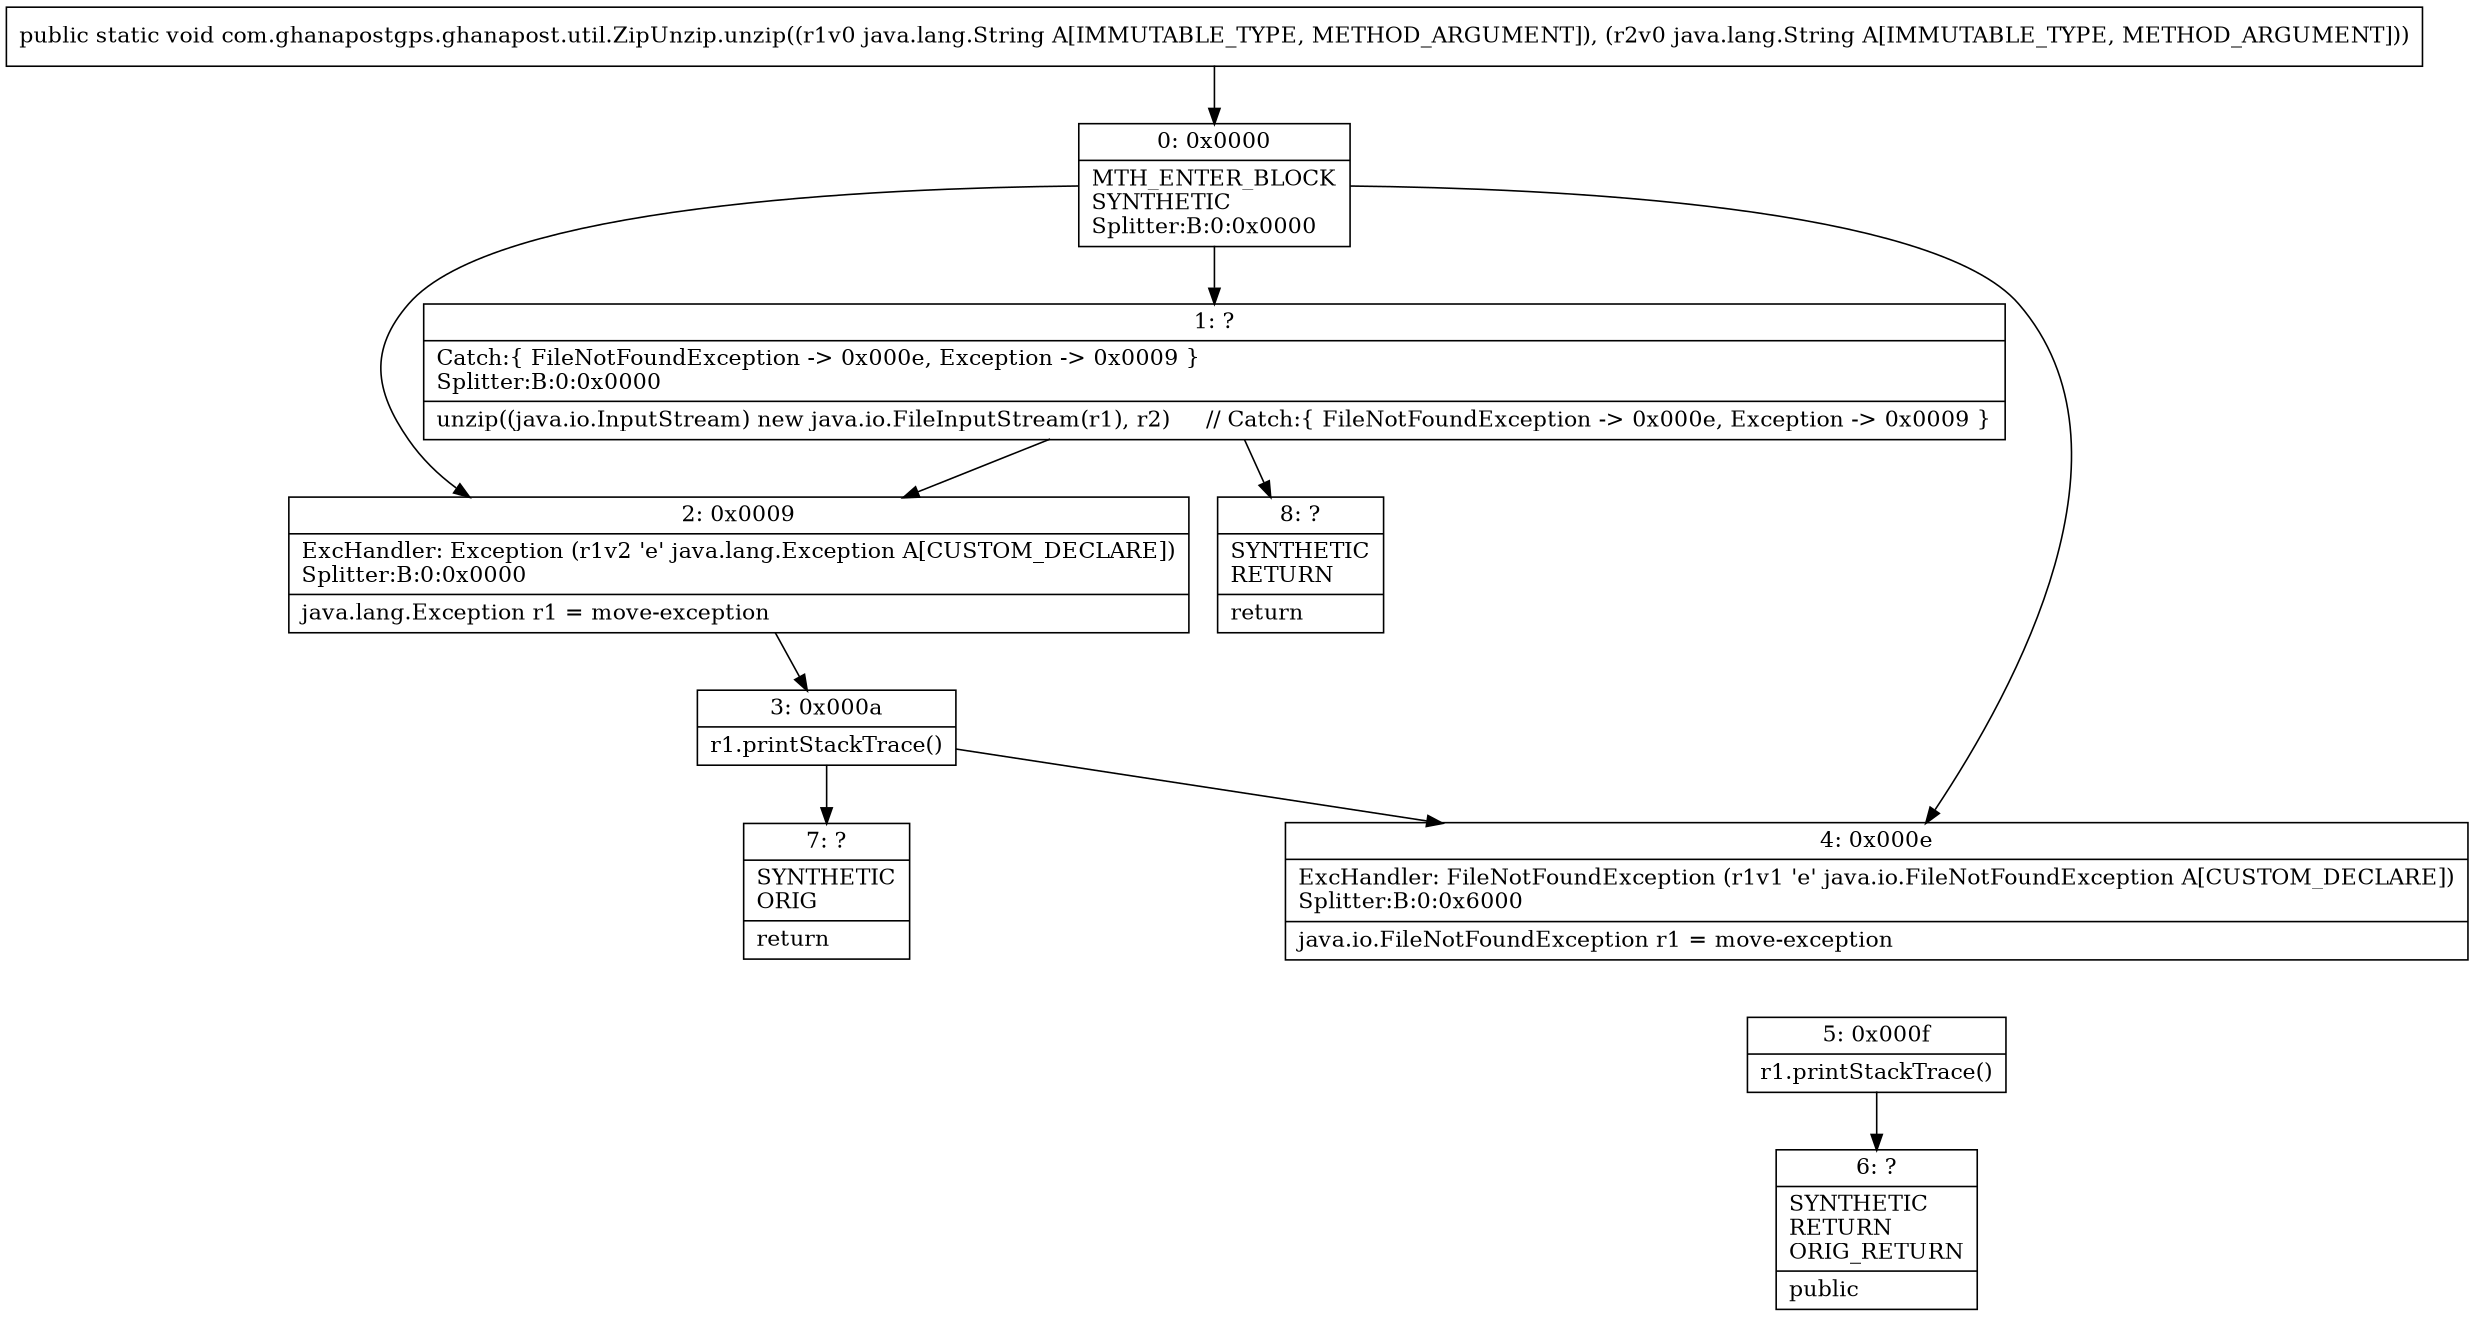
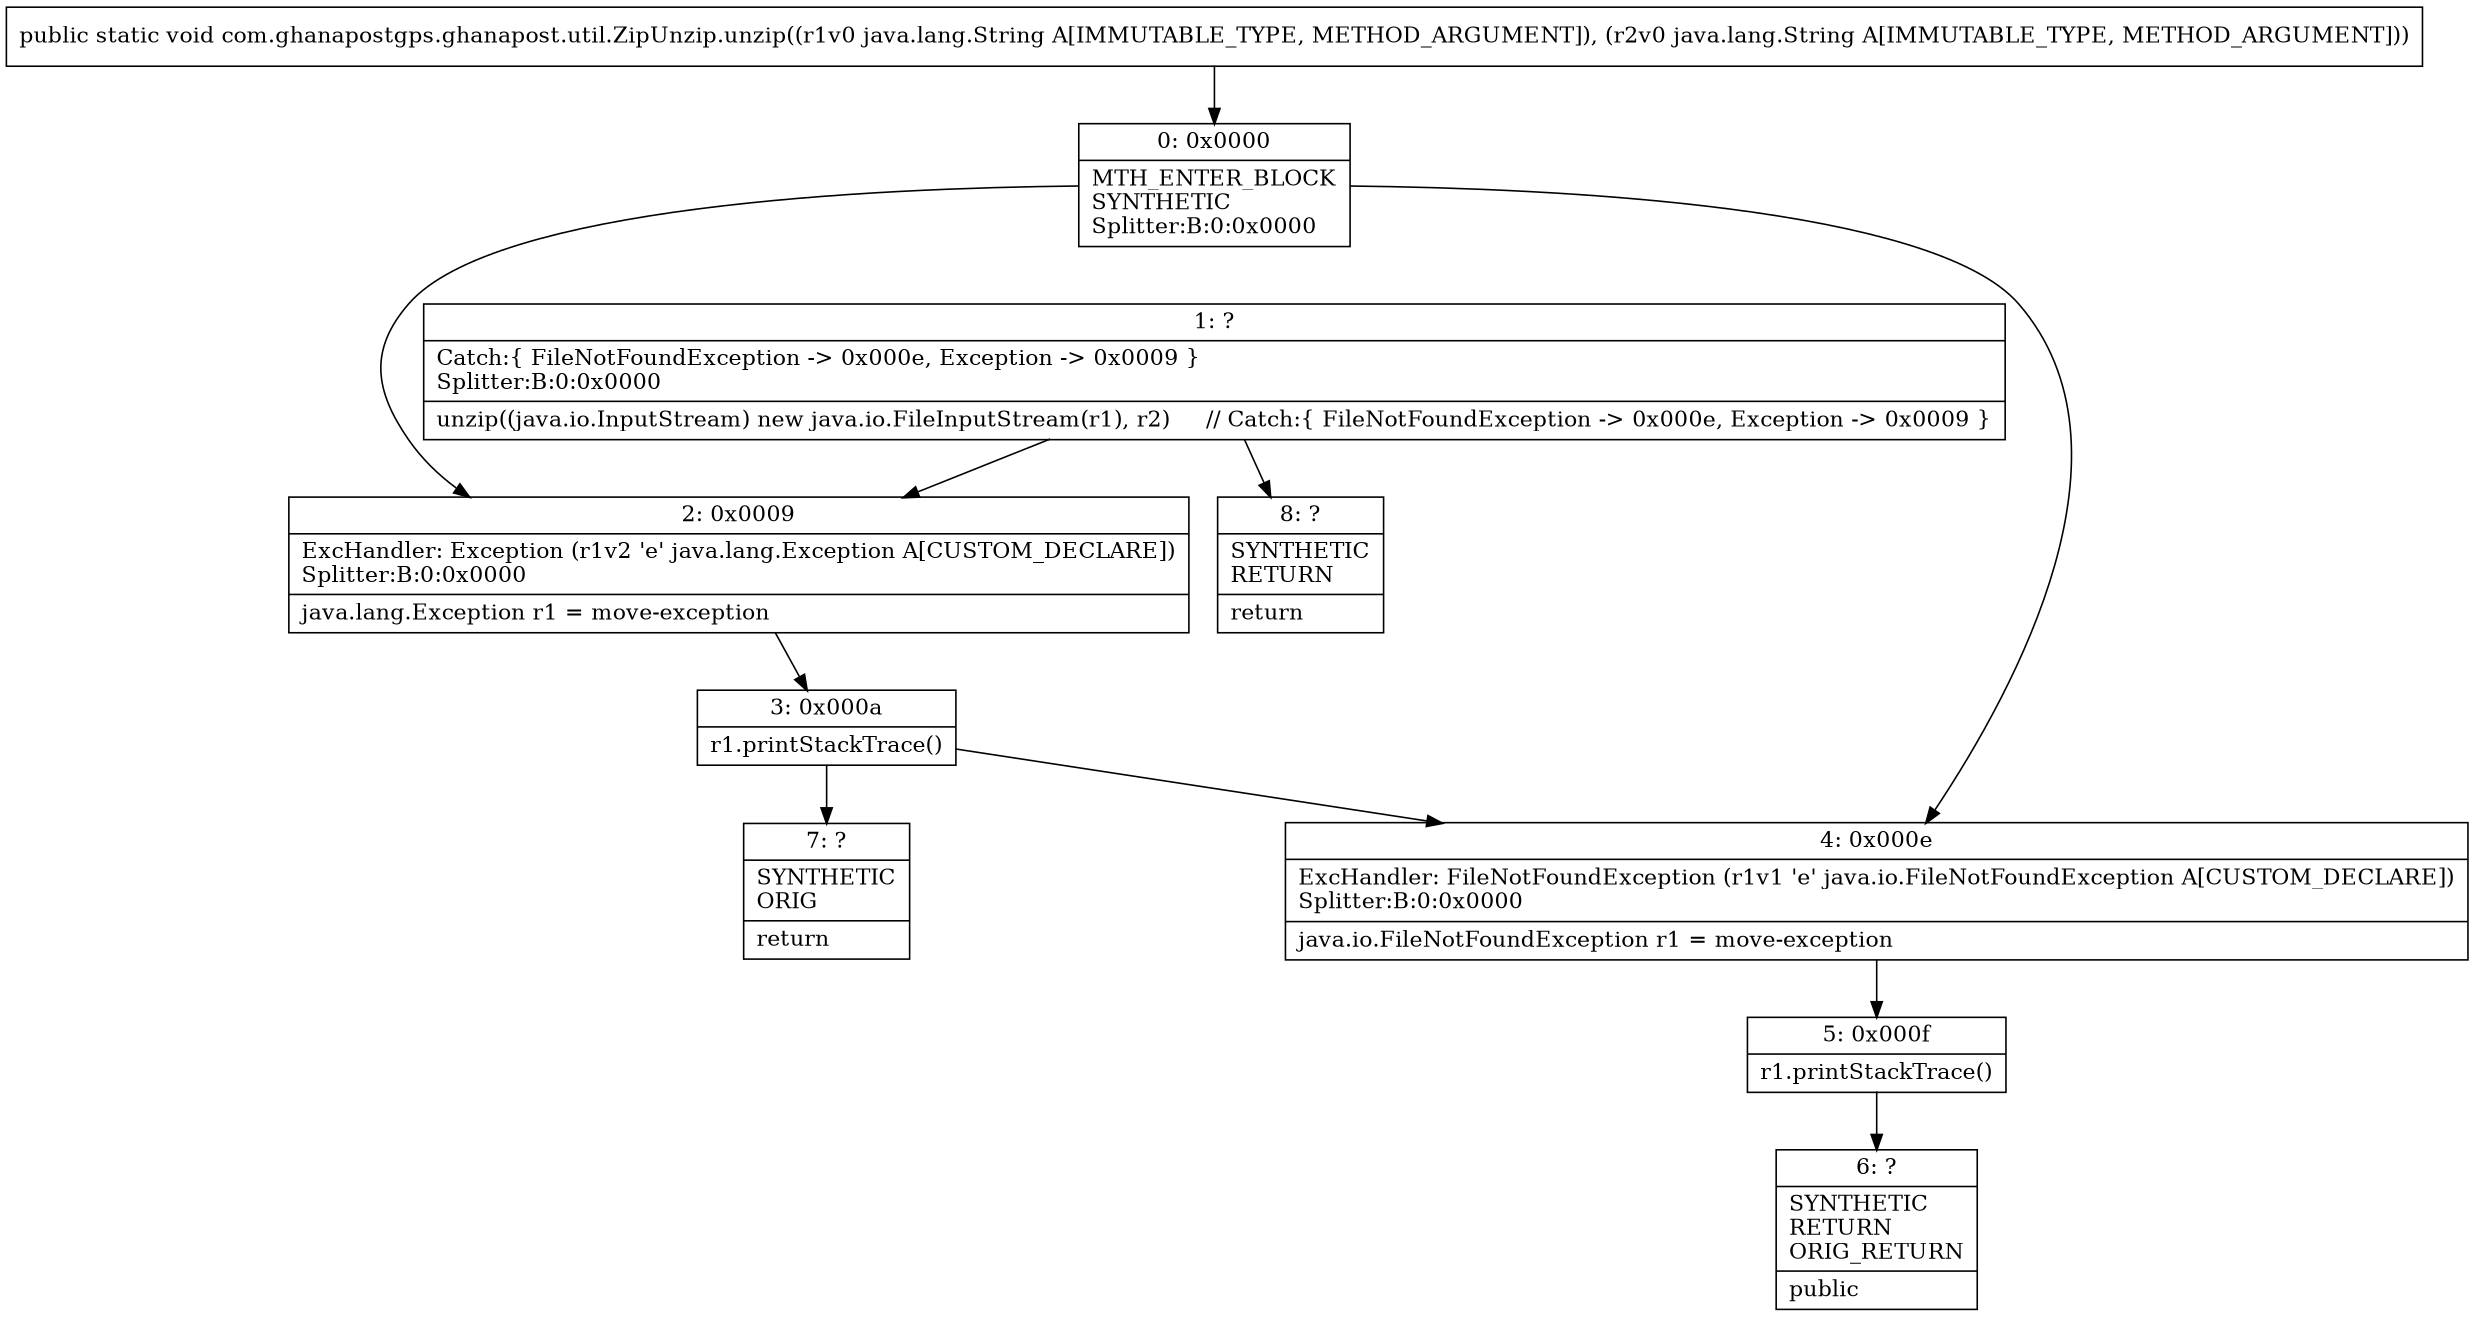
edge "0: 0x0000" -> "1: ?": removed
node "4: 0x000e": text "Splitter:B:0:0x6000" -> "Splitter:B:0:0x0000"
edge "4: 0x000e" -> "5: 0x000f": added
